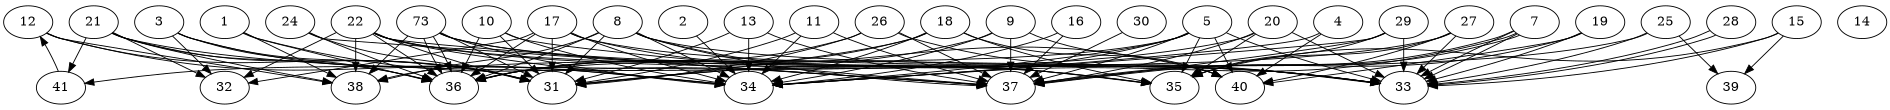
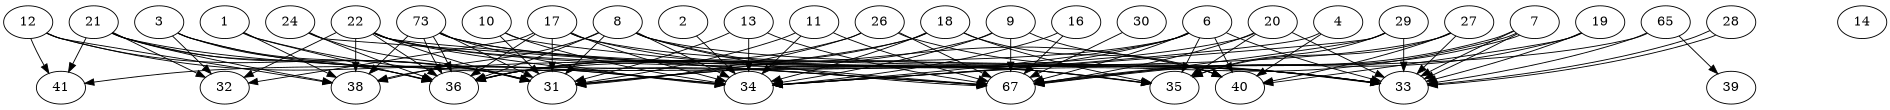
node "5": label "5" -> "6"
node "25": label "25" -> "65"
node "15": removed
edge "10" -> "36": removed
edge "41" -> "12": reversed
node "37": label "37" -> "67"
